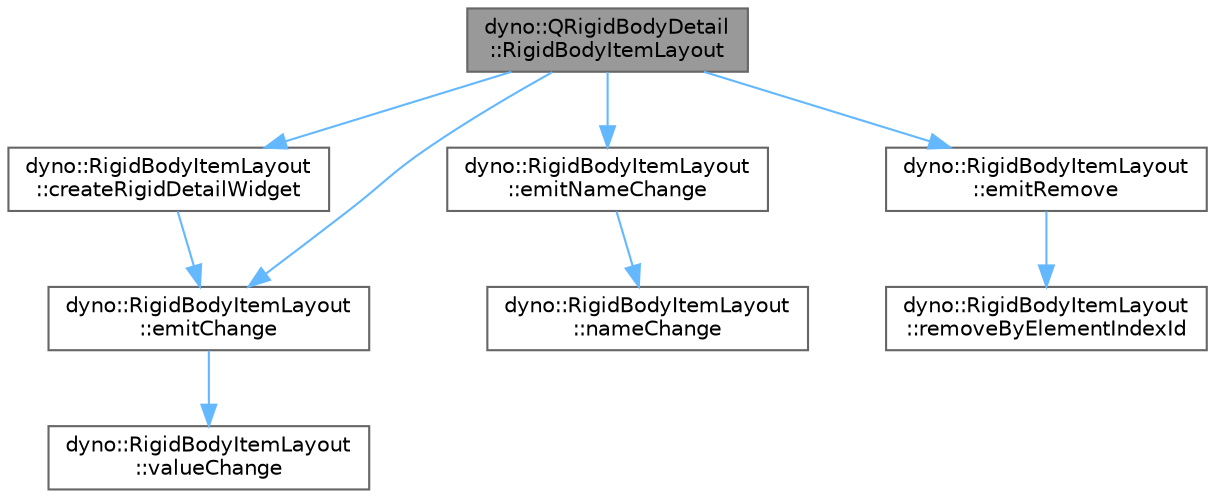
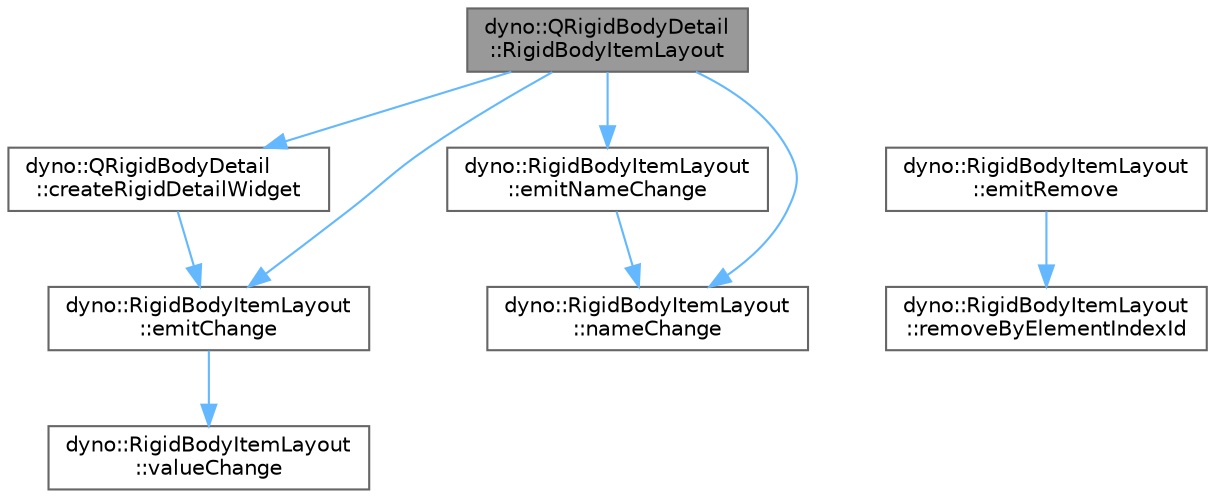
edge "dyno::QRigidBodyDetail ::RigidBodyItemLayout" -> "dyno::RigidBodyItemLayout ::emitRemove": now "dyno::QRigidBodyDetail ::RigidBodyItemLayout" -> "dyno::RigidBodyItemLayout ::nameChange"
node "dyno::RigidBodyItemLayout ::createRigidDetailWidget": label "dyno::RigidBodyItemLayout ::createRigidDetailWidget" -> "dyno::QRigidBodyDetail ::createRigidDetailWidget"
